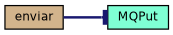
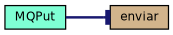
edge "enviar" -> "MQPut": reversed
